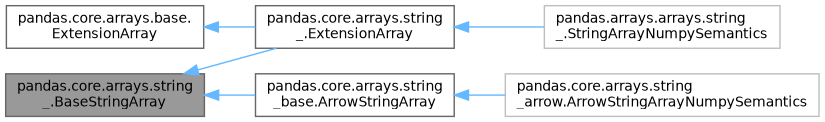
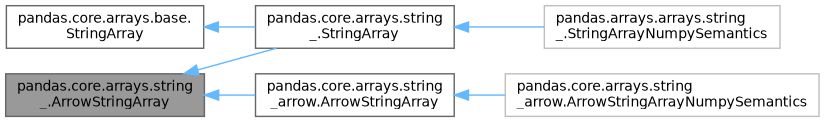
node "pandas.core.arrays.base. ExtensionArray": label "pandas.core.arrays.base. ExtensionArray" -> "pandas.core.arrays.base. StringArray"
node "pandas.core.arrays.string _.ExtensionArray": label "pandas.core.arrays.string _.ExtensionArray" -> "pandas.core.arrays.string _.StringArray"
node "pandas.core.arrays.string _.BaseStringArray": label "pandas.core.arrays.string _.BaseStringArray" -> "pandas.core.arrays.string _.ArrowStringArray"
node "pandas.core.arrays.string _base.ArrowStringArray": label "pandas.core.arrays.string _base.ArrowStringArray" -> "pandas.core.arrays.string _arrow.ArrowStringArray"
